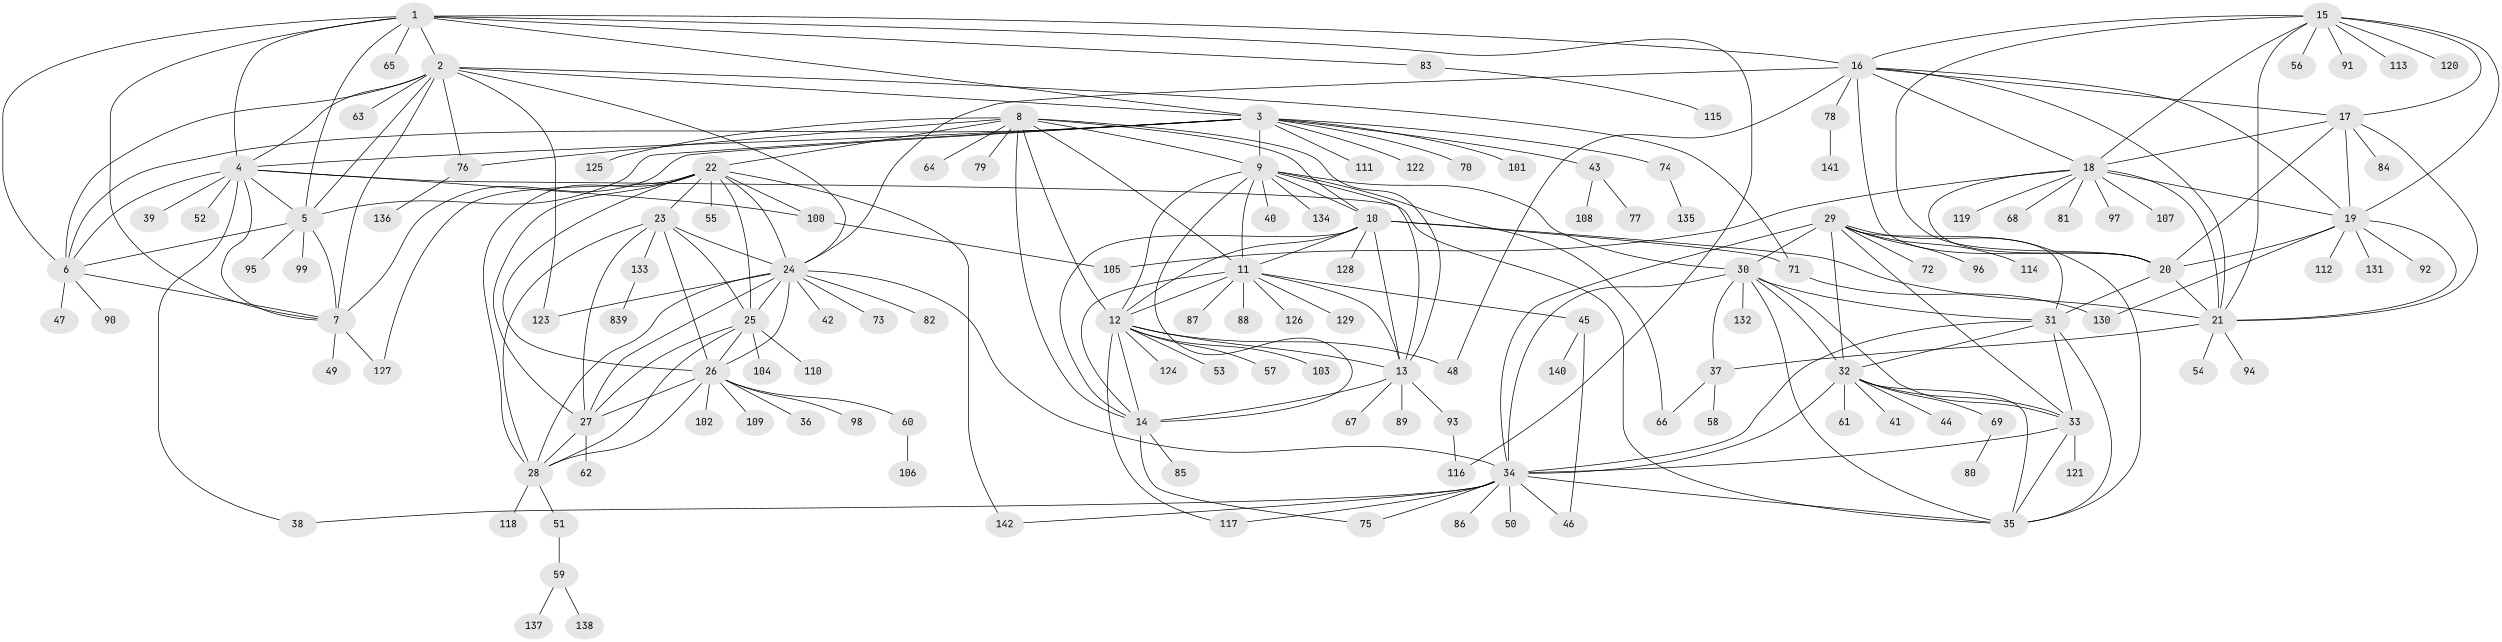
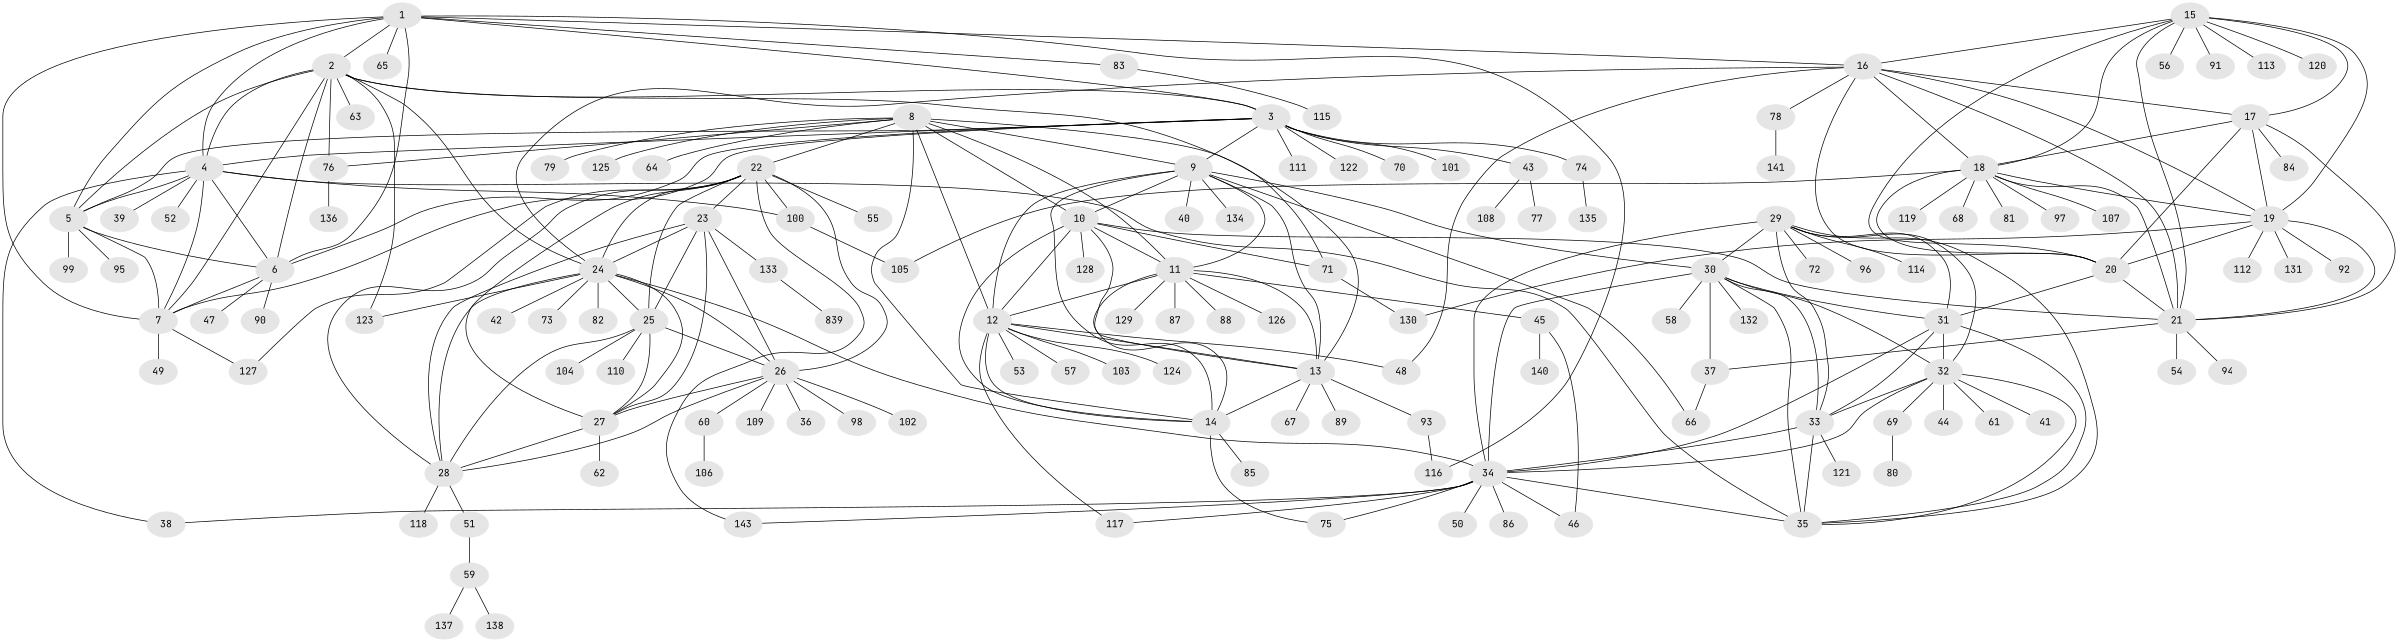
edge "37" -- "58": now "30" -- "58"
node "142": label "142" -> "143"
